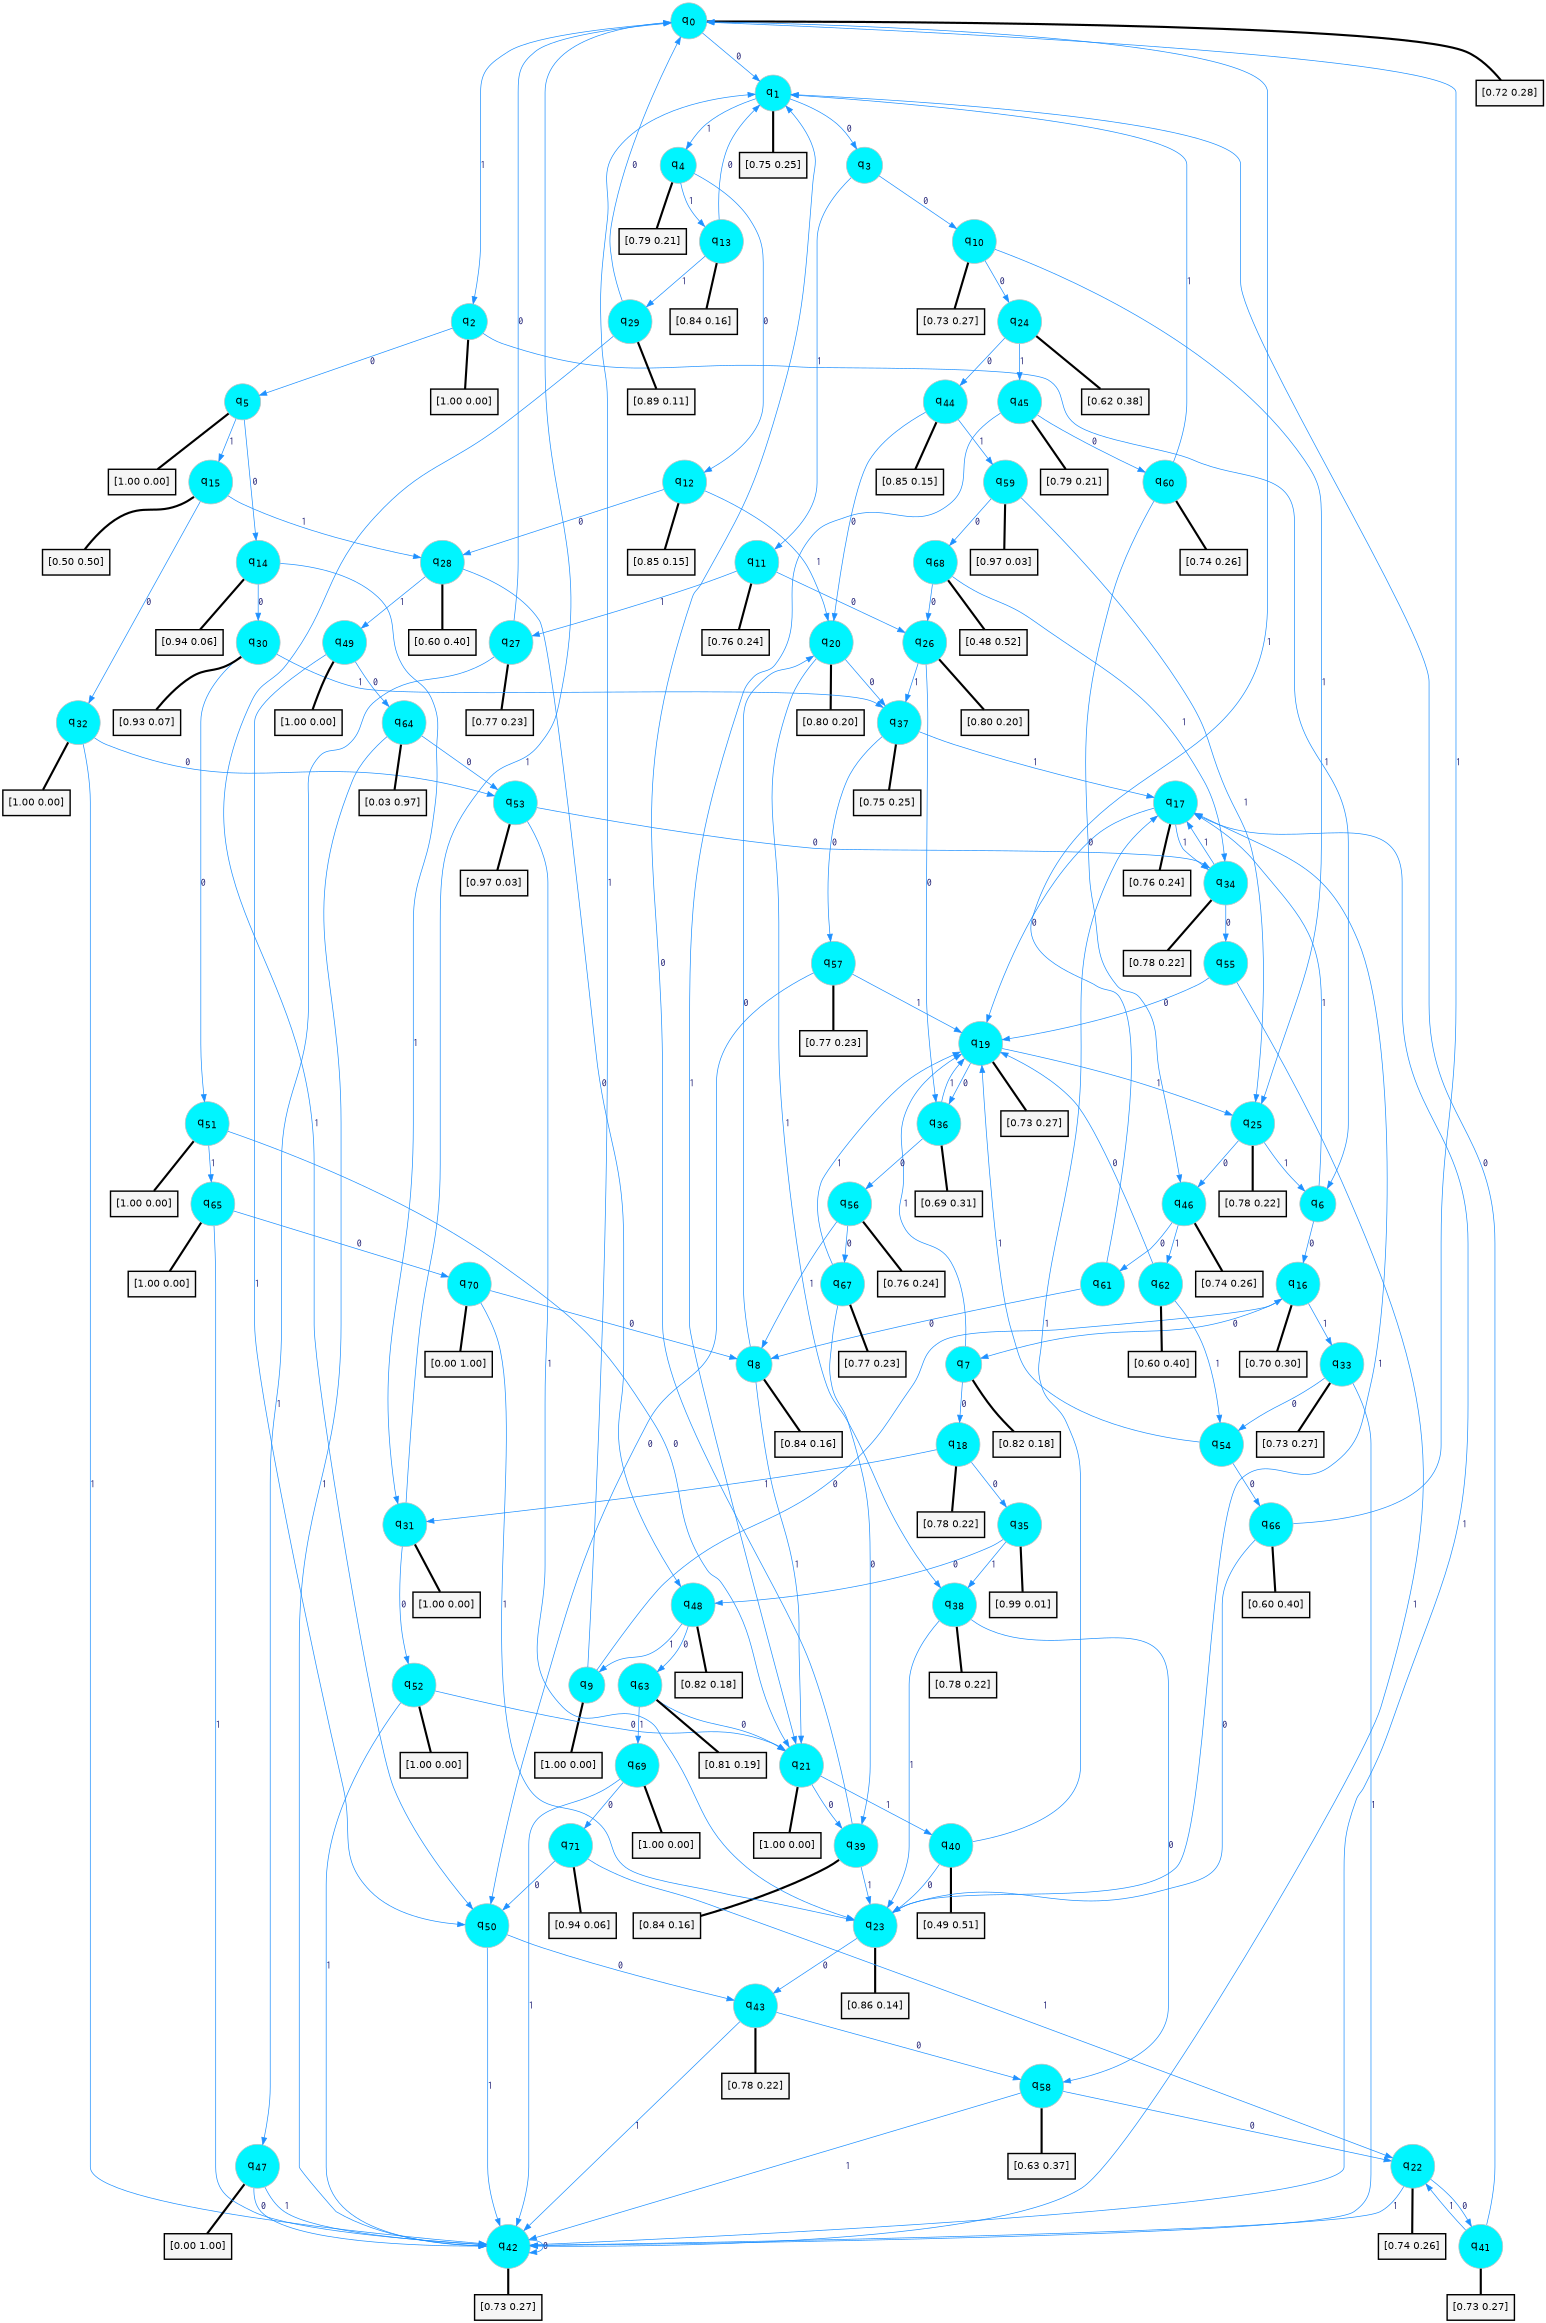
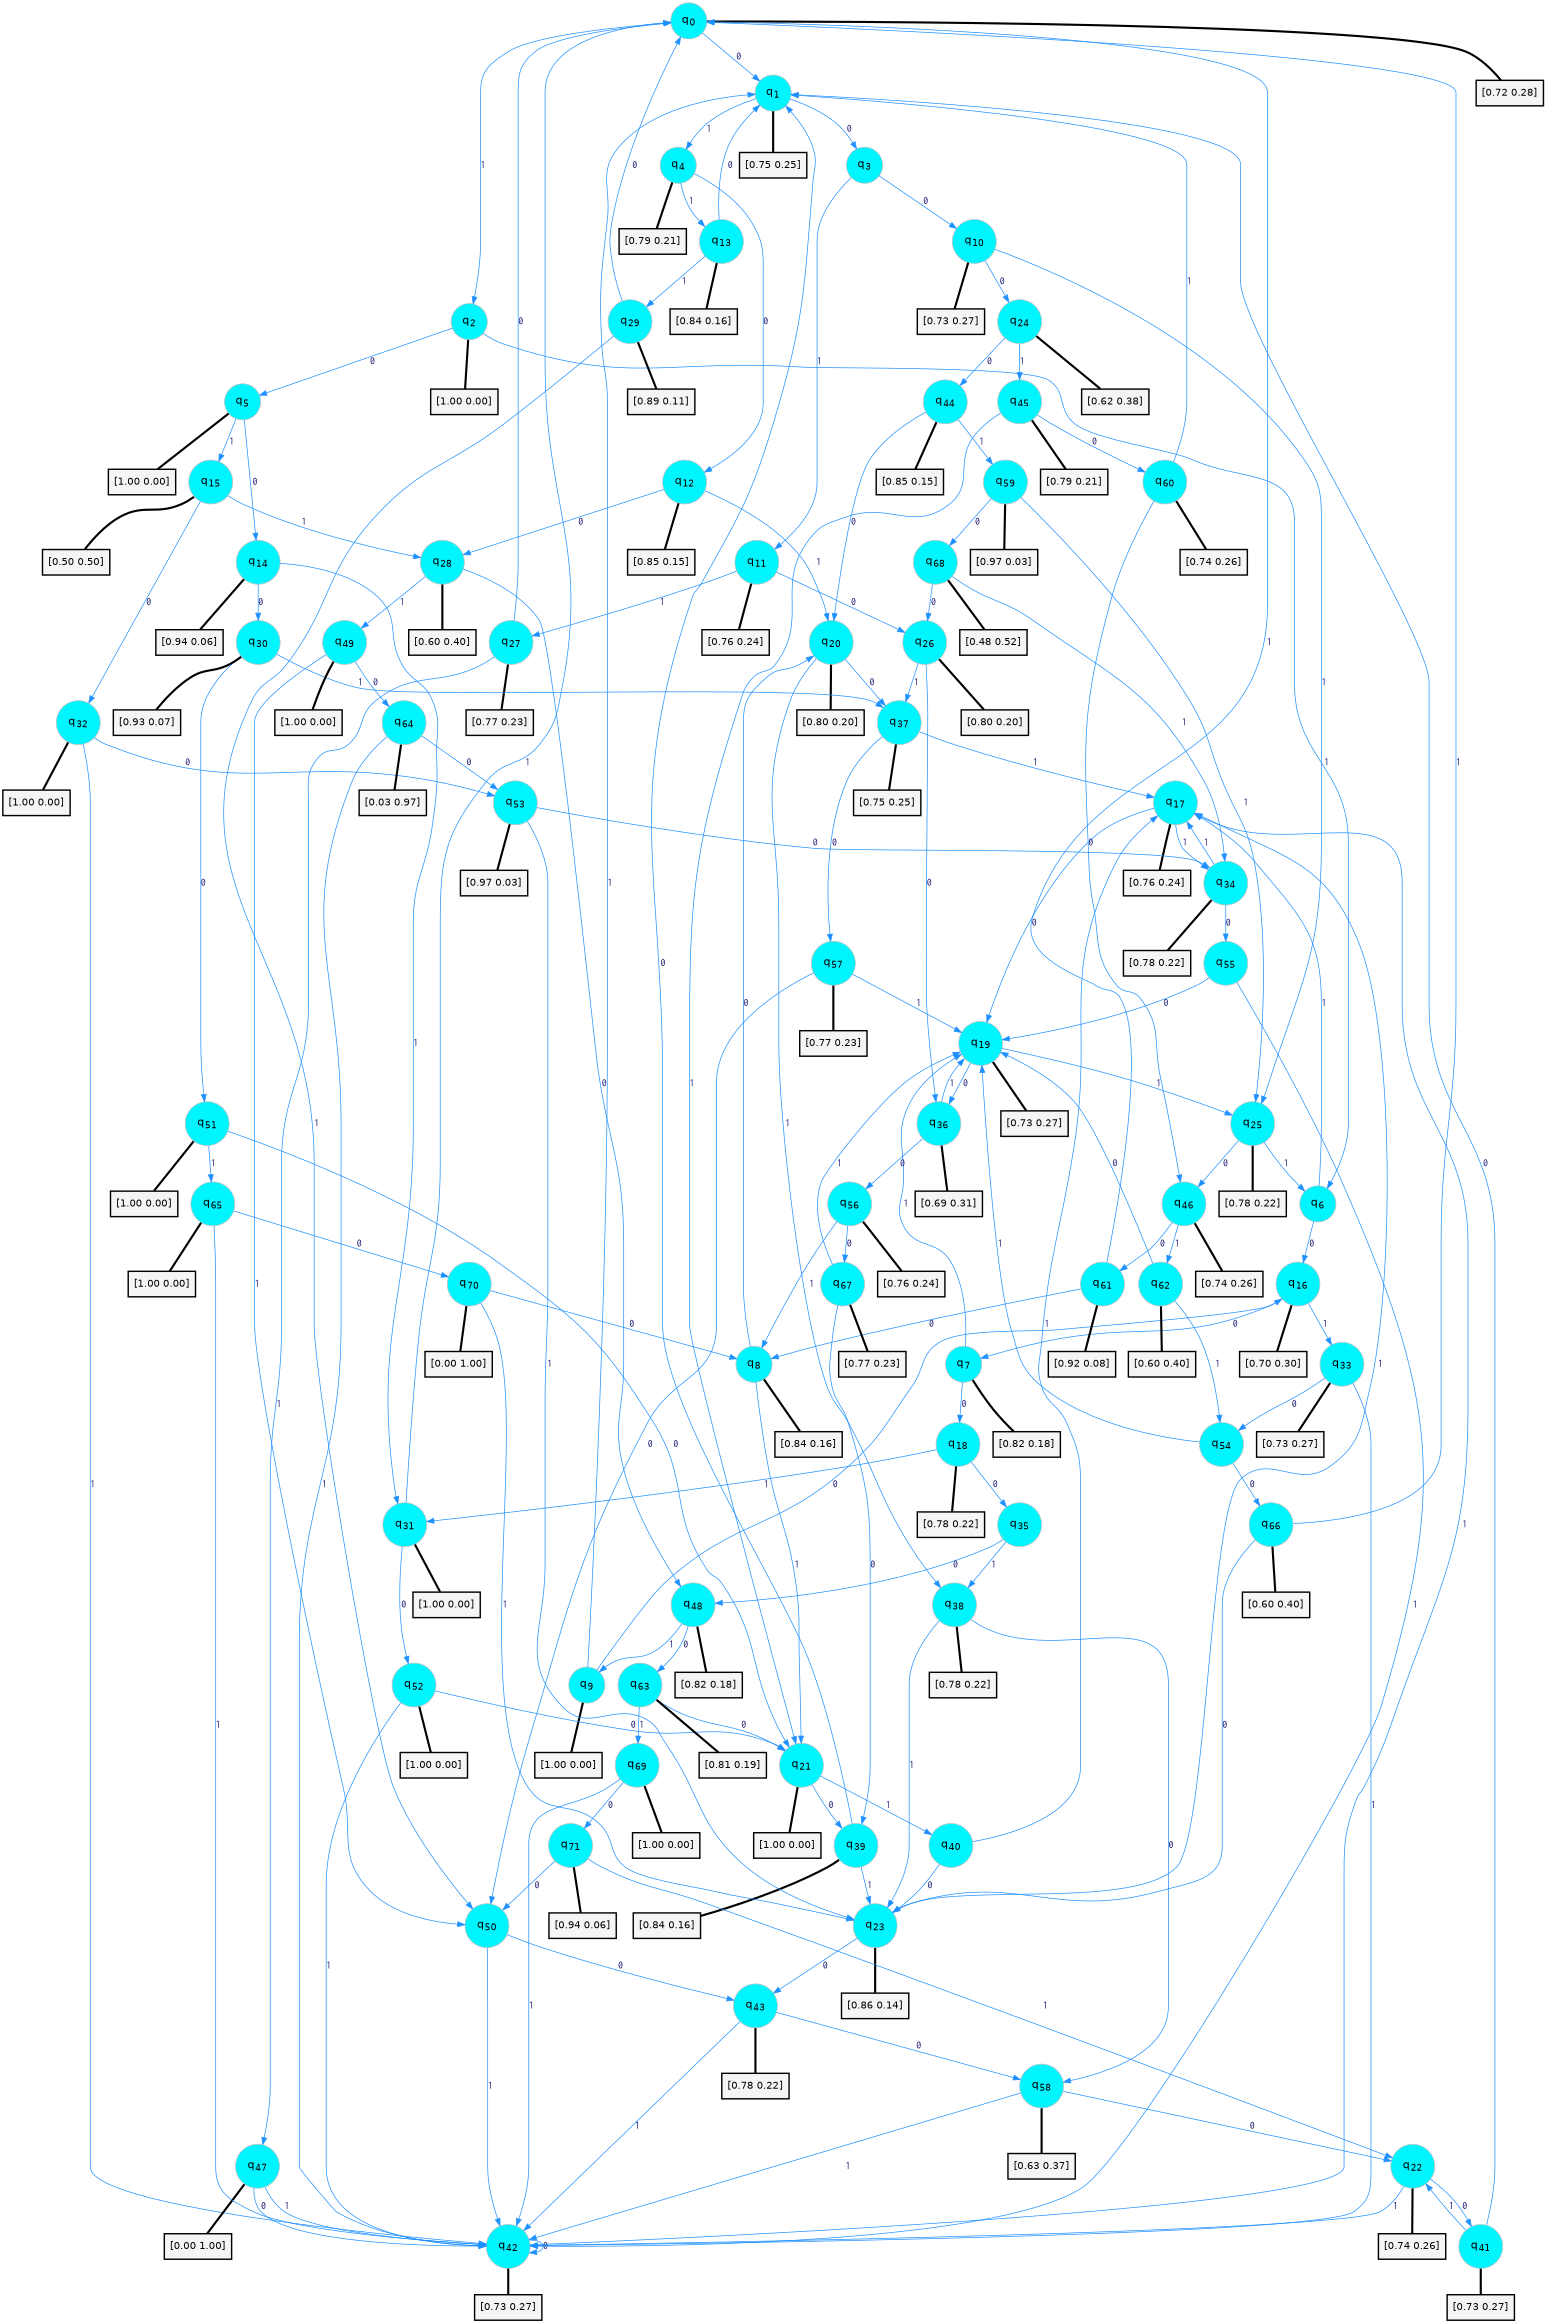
node "[0.92 0.08]": added
node "[0.99 0.01]": removed
node "[0.49 0.51]": removed
